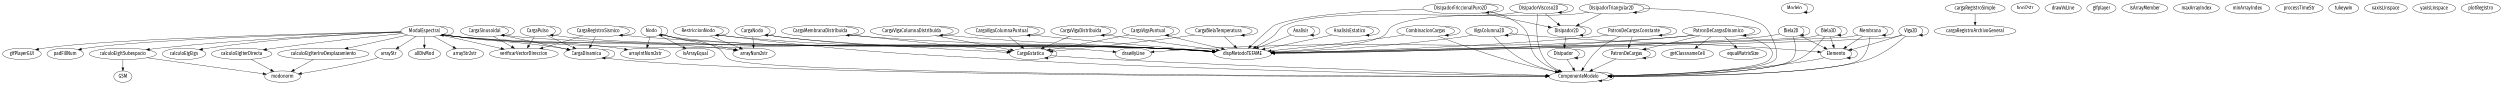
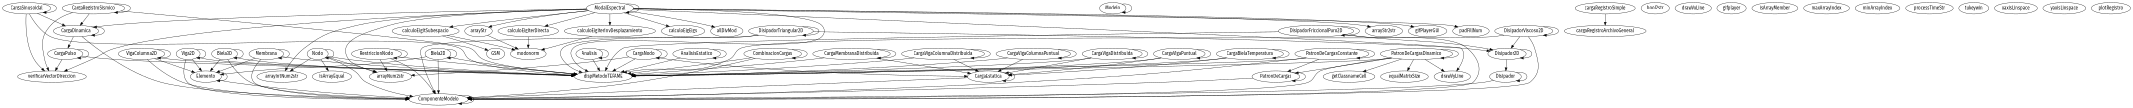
edge "CargaPulso" -> "CargaDinamica": reversed
